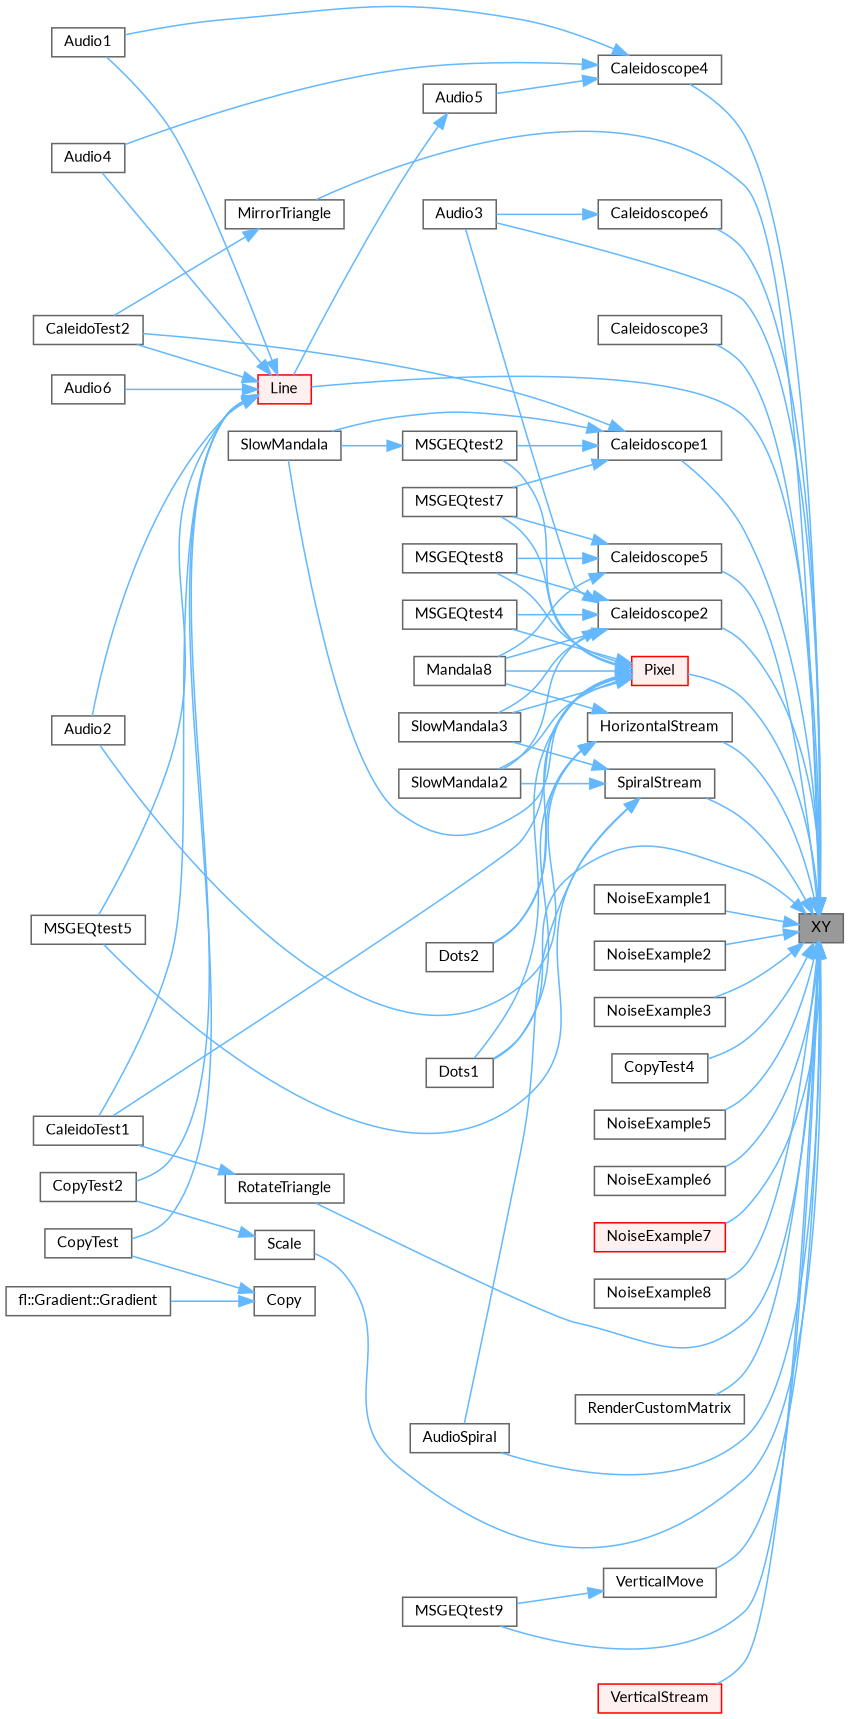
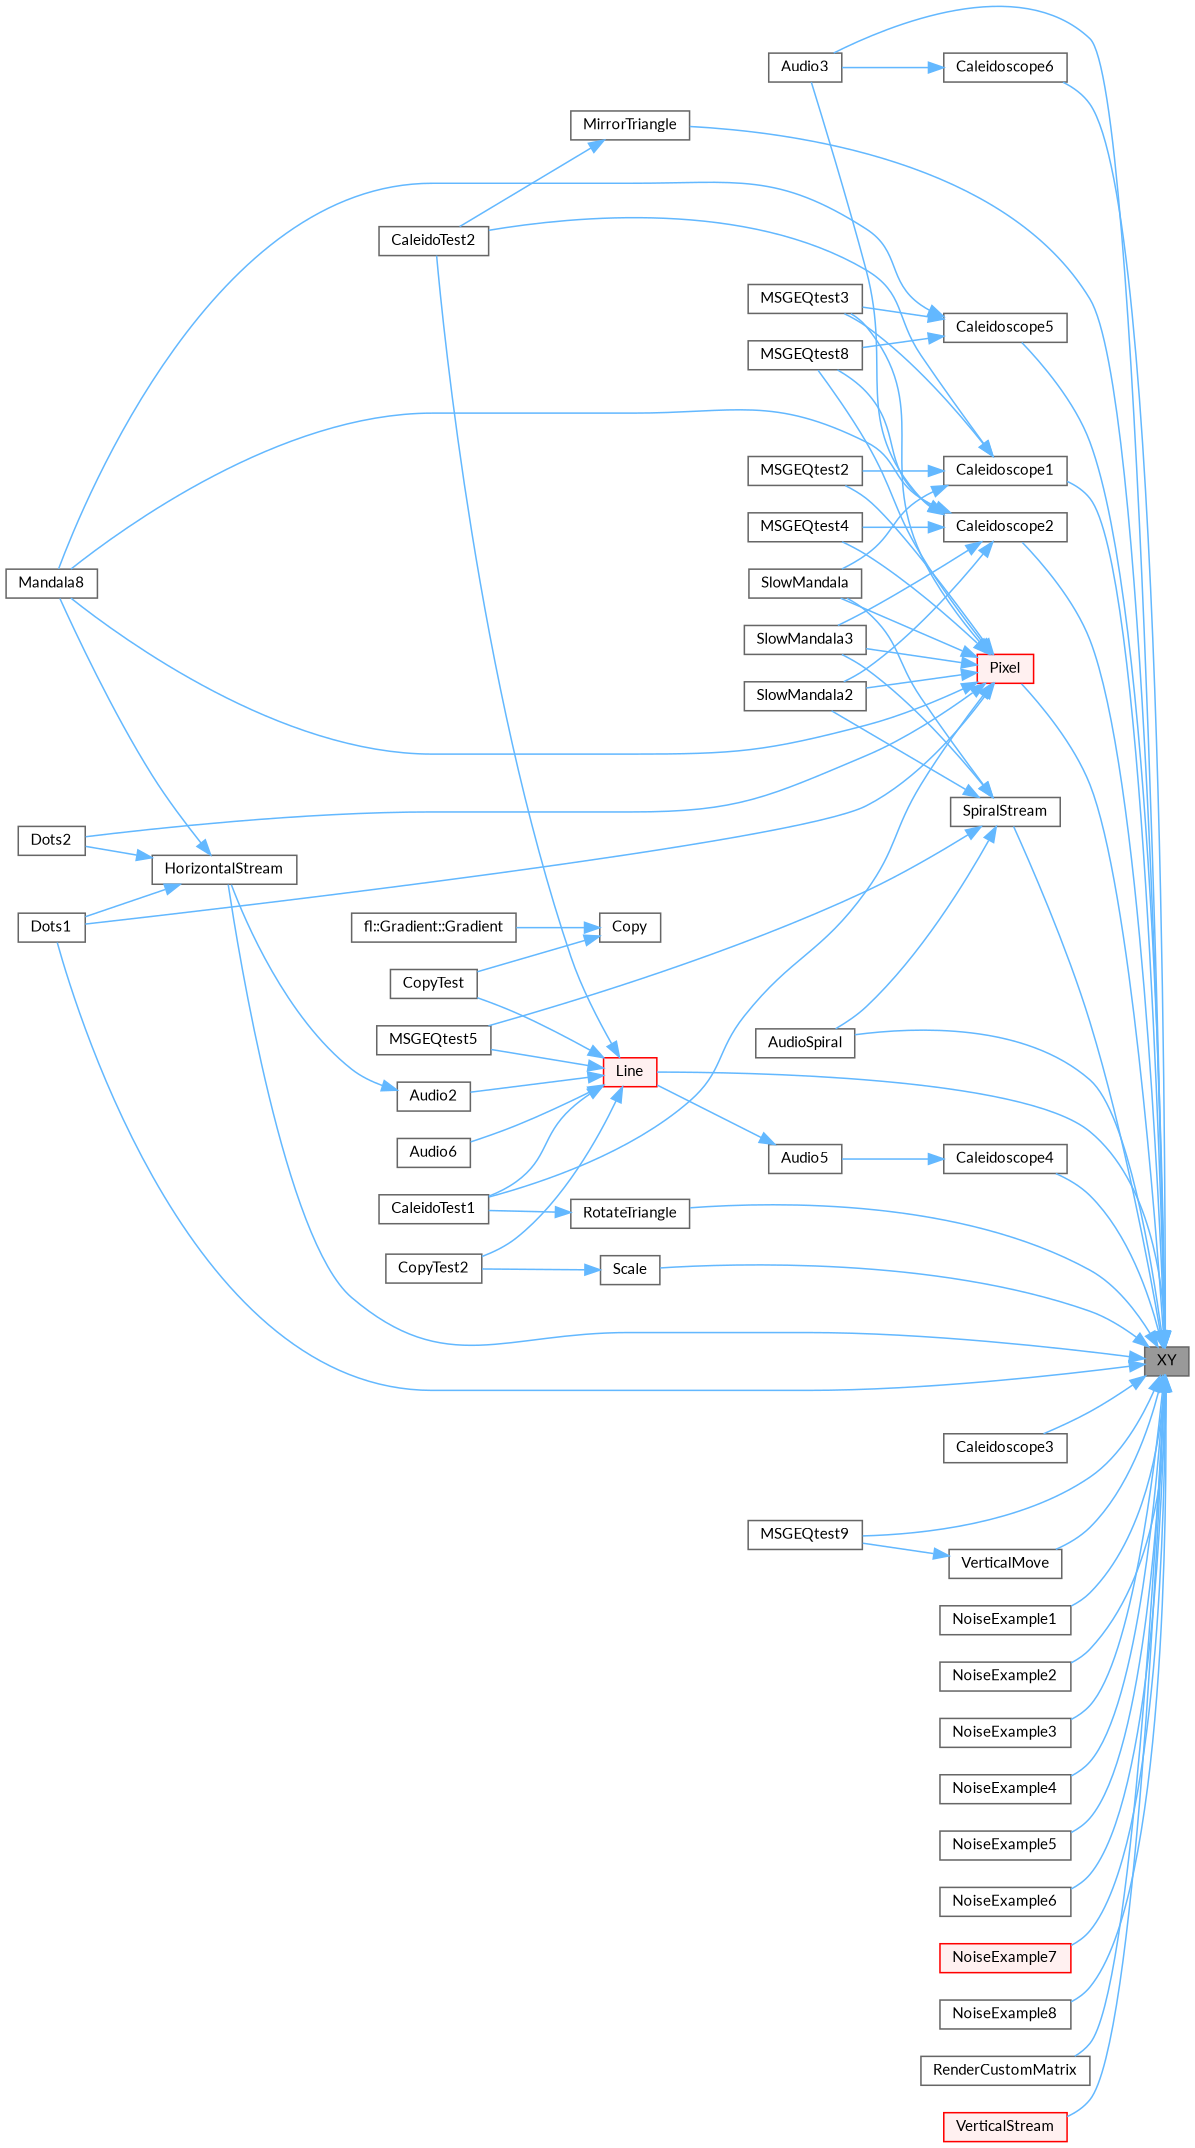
node "Audio1": removed
node "Audio4": removed
edge "SlowMandala" -> "MSGEQtest2": now "SlowMandala" -> "SpiralStream"
node "MSGEQtest7": label "MSGEQtest7" -> "MSGEQtest3"
edge "Audio2" -> "HorizontalStream": reversed
node "CopyTest4": label "CopyTest4" -> "NoiseExample4"
